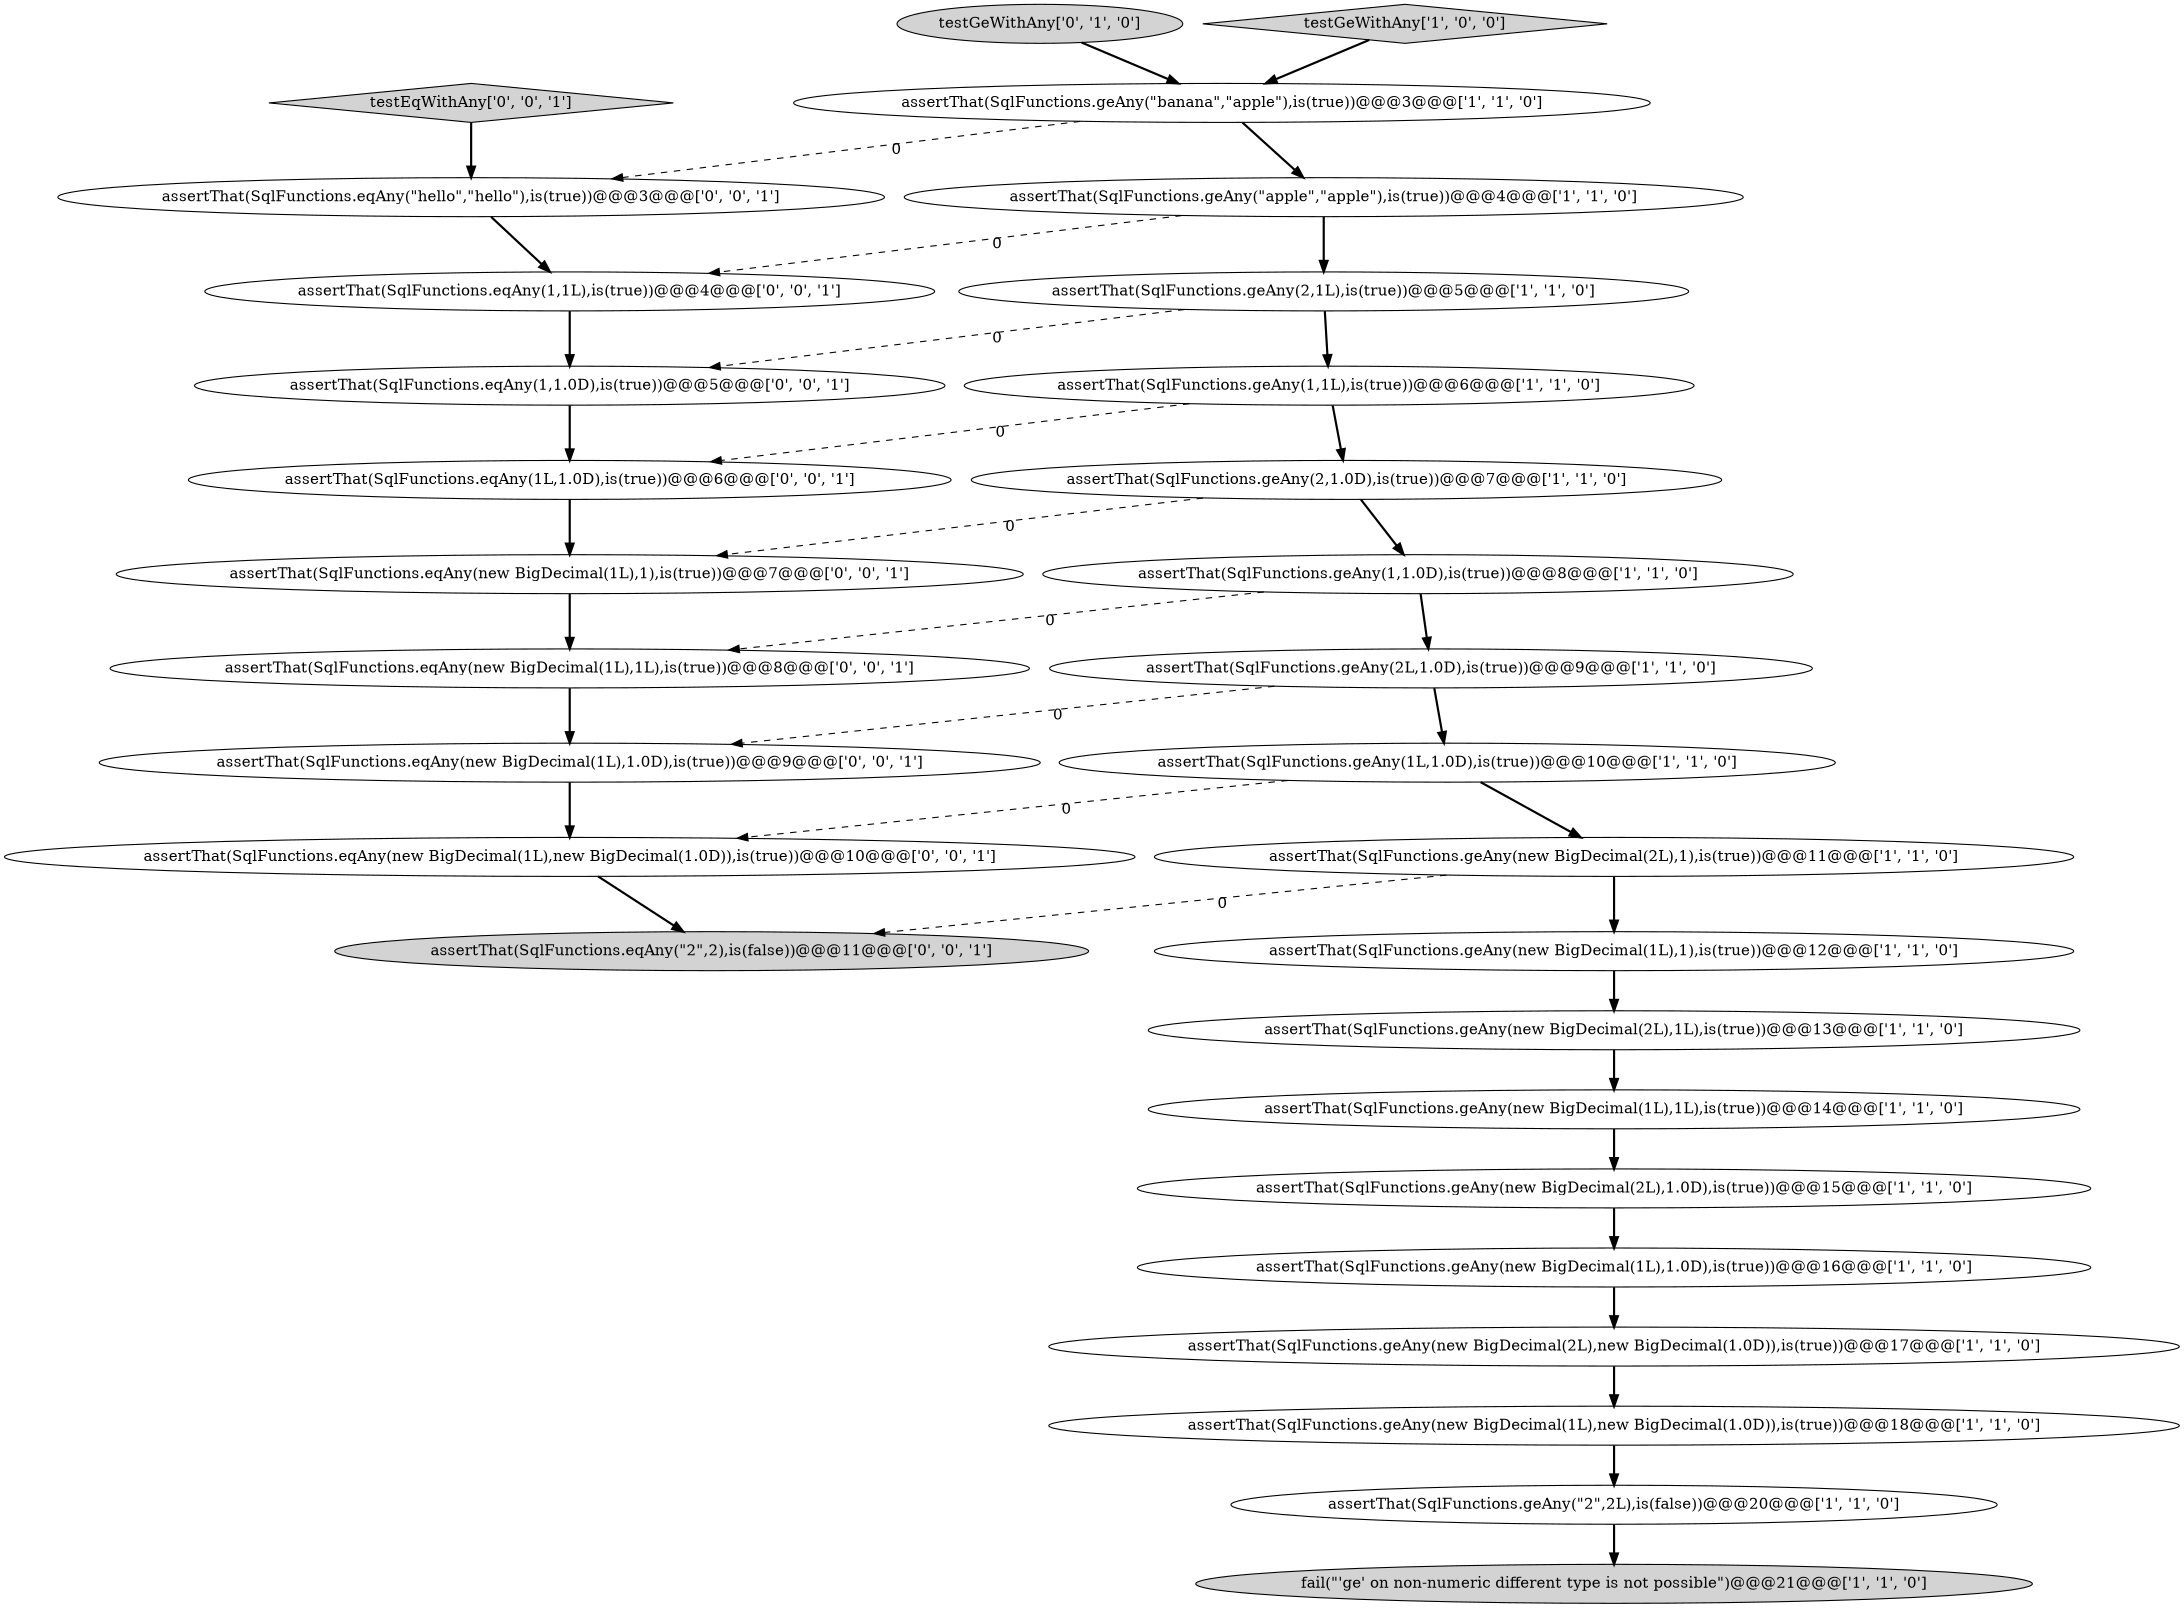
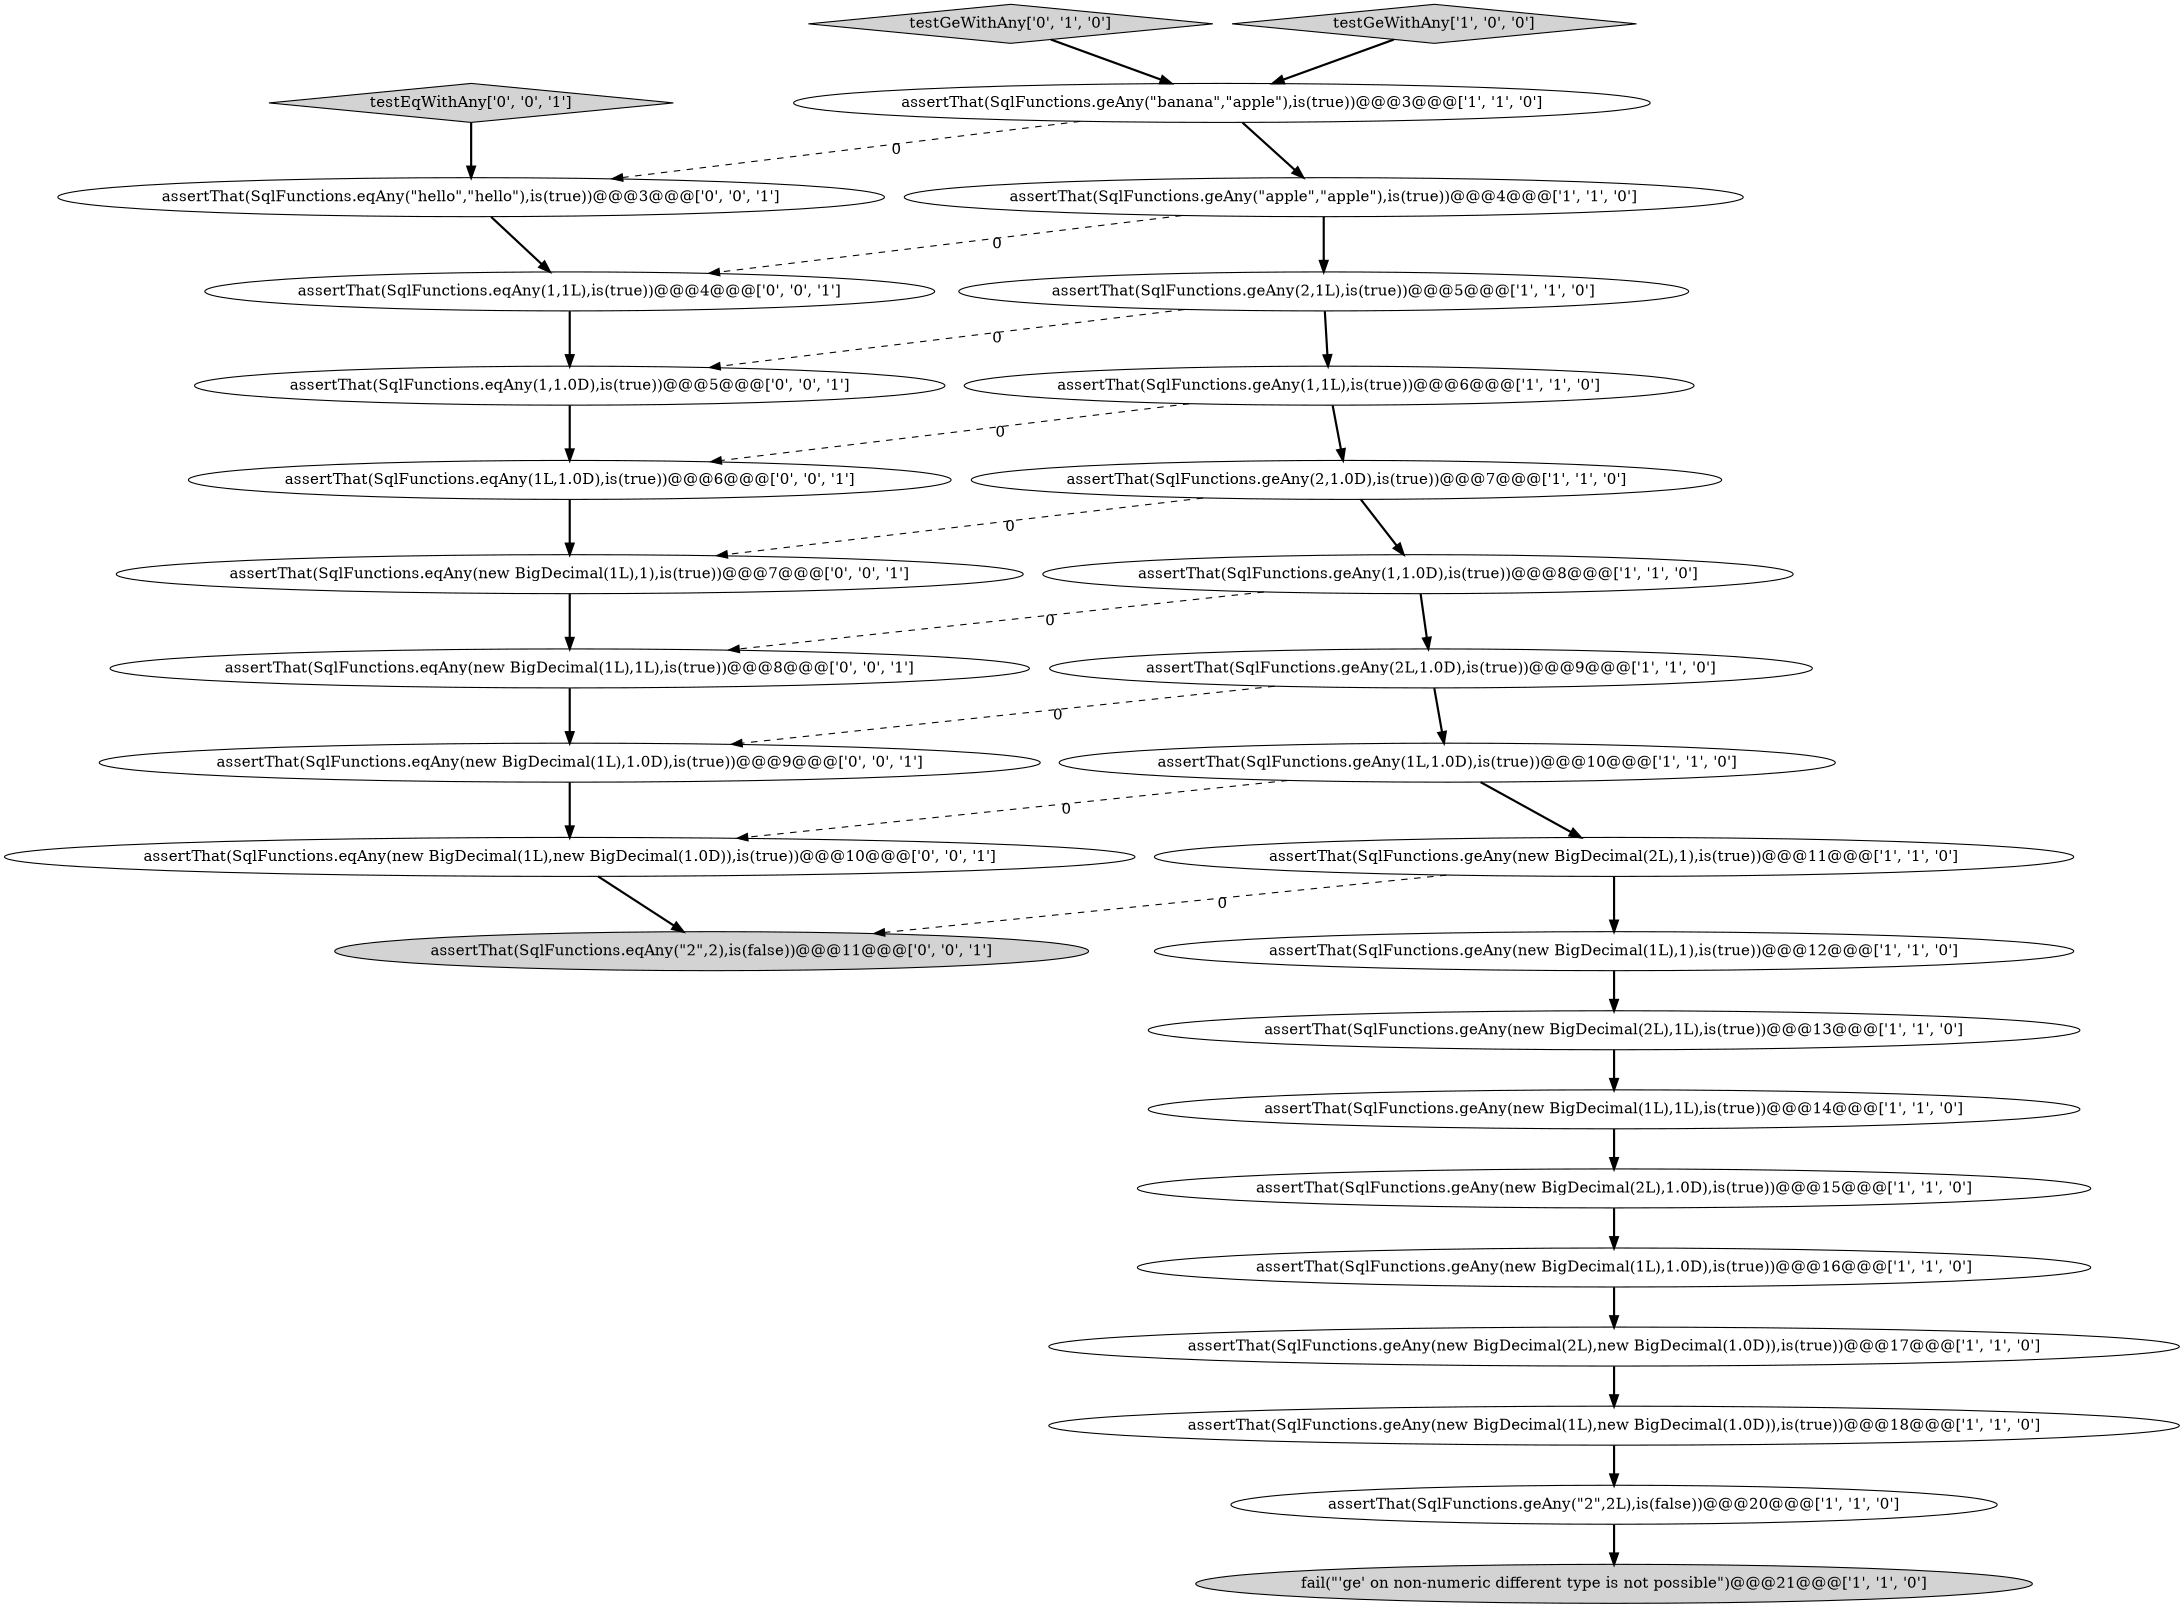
node "testGeWithAny['0', '1', '0']": shape ellipse -> diamond
